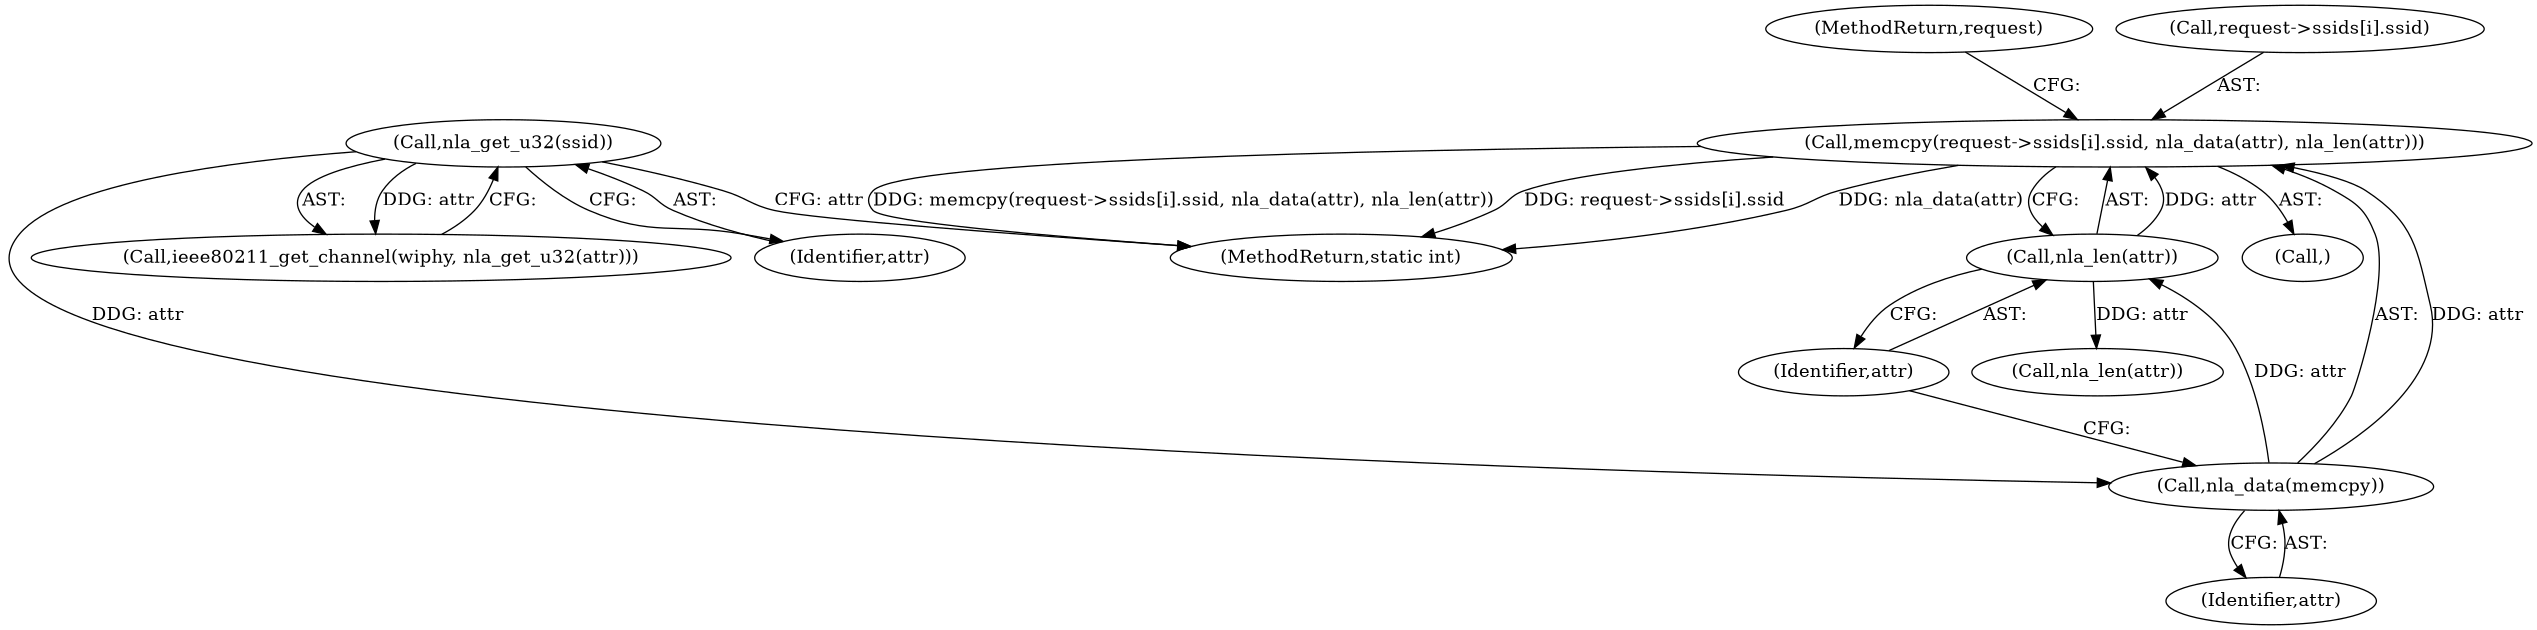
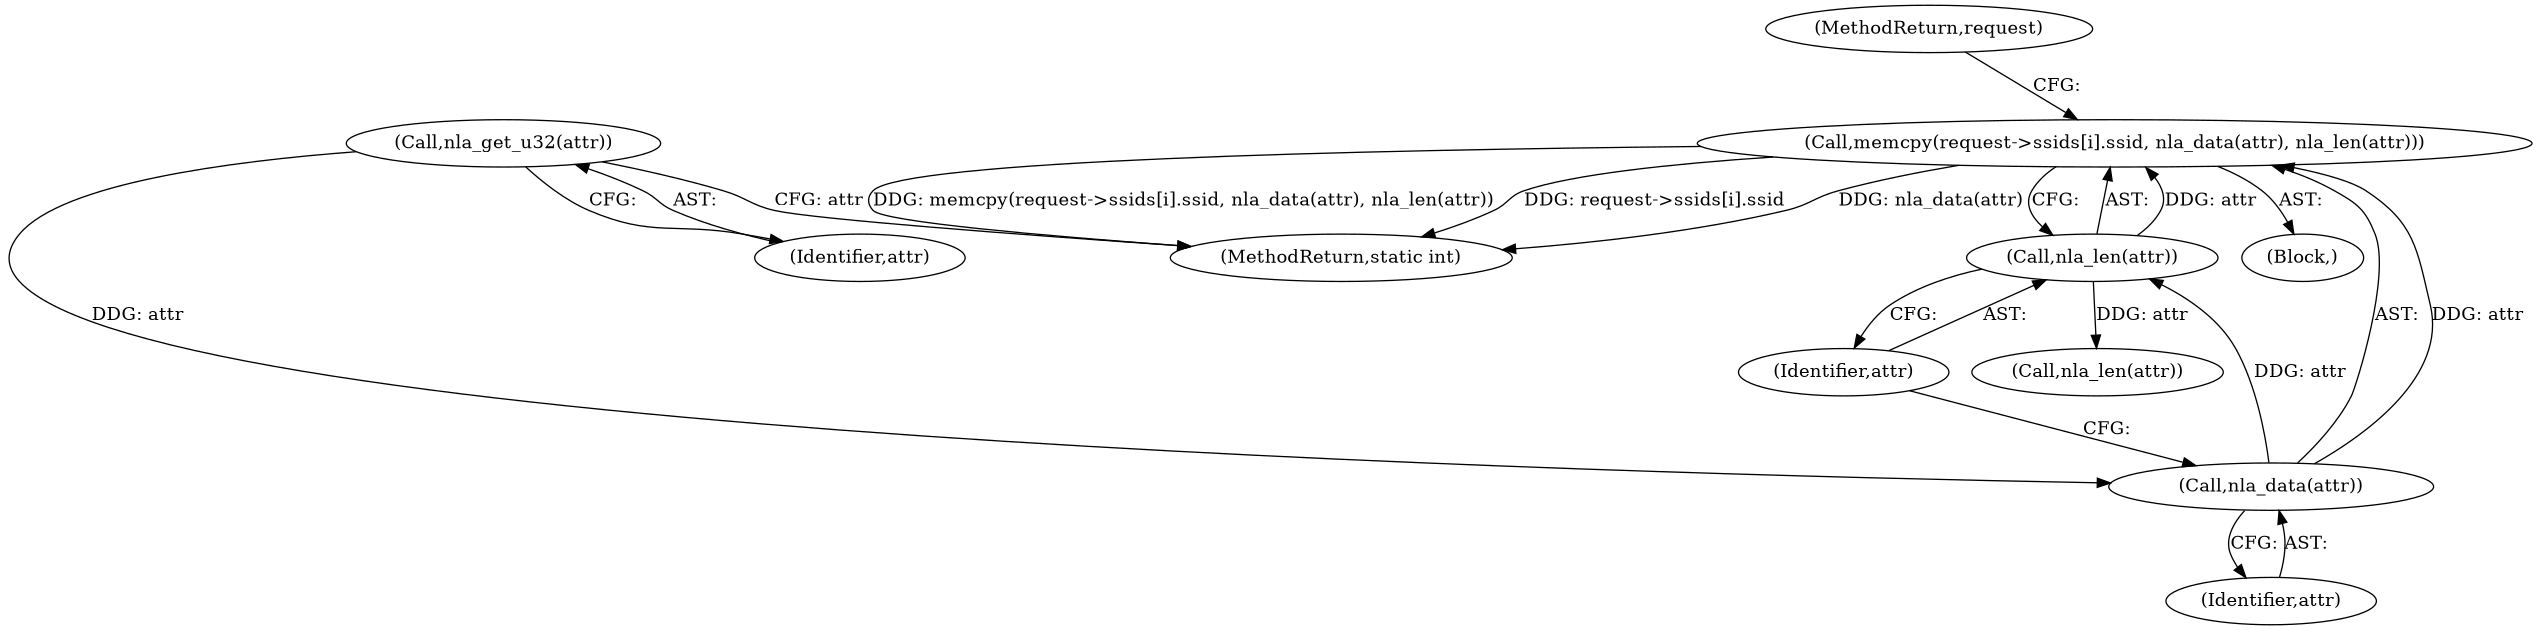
node "(Call,request->ssids[i].ssid)": removed
node "(Call,nla_get_u32(ssid))": label "(Call,nla_get_u32(ssid))" -> "(Call,nla_get_u32(attr))"
node "(Call,ieee80211_get_channel(wiphy, nla_get_u32(attr)))": removed
node "(Call,)": label "(Call,)" -> "(Block,)"
node "(Call,nla_data(memcpy))": label "(Call,nla_data(memcpy))" -> "(Call,nla_data(attr))"
